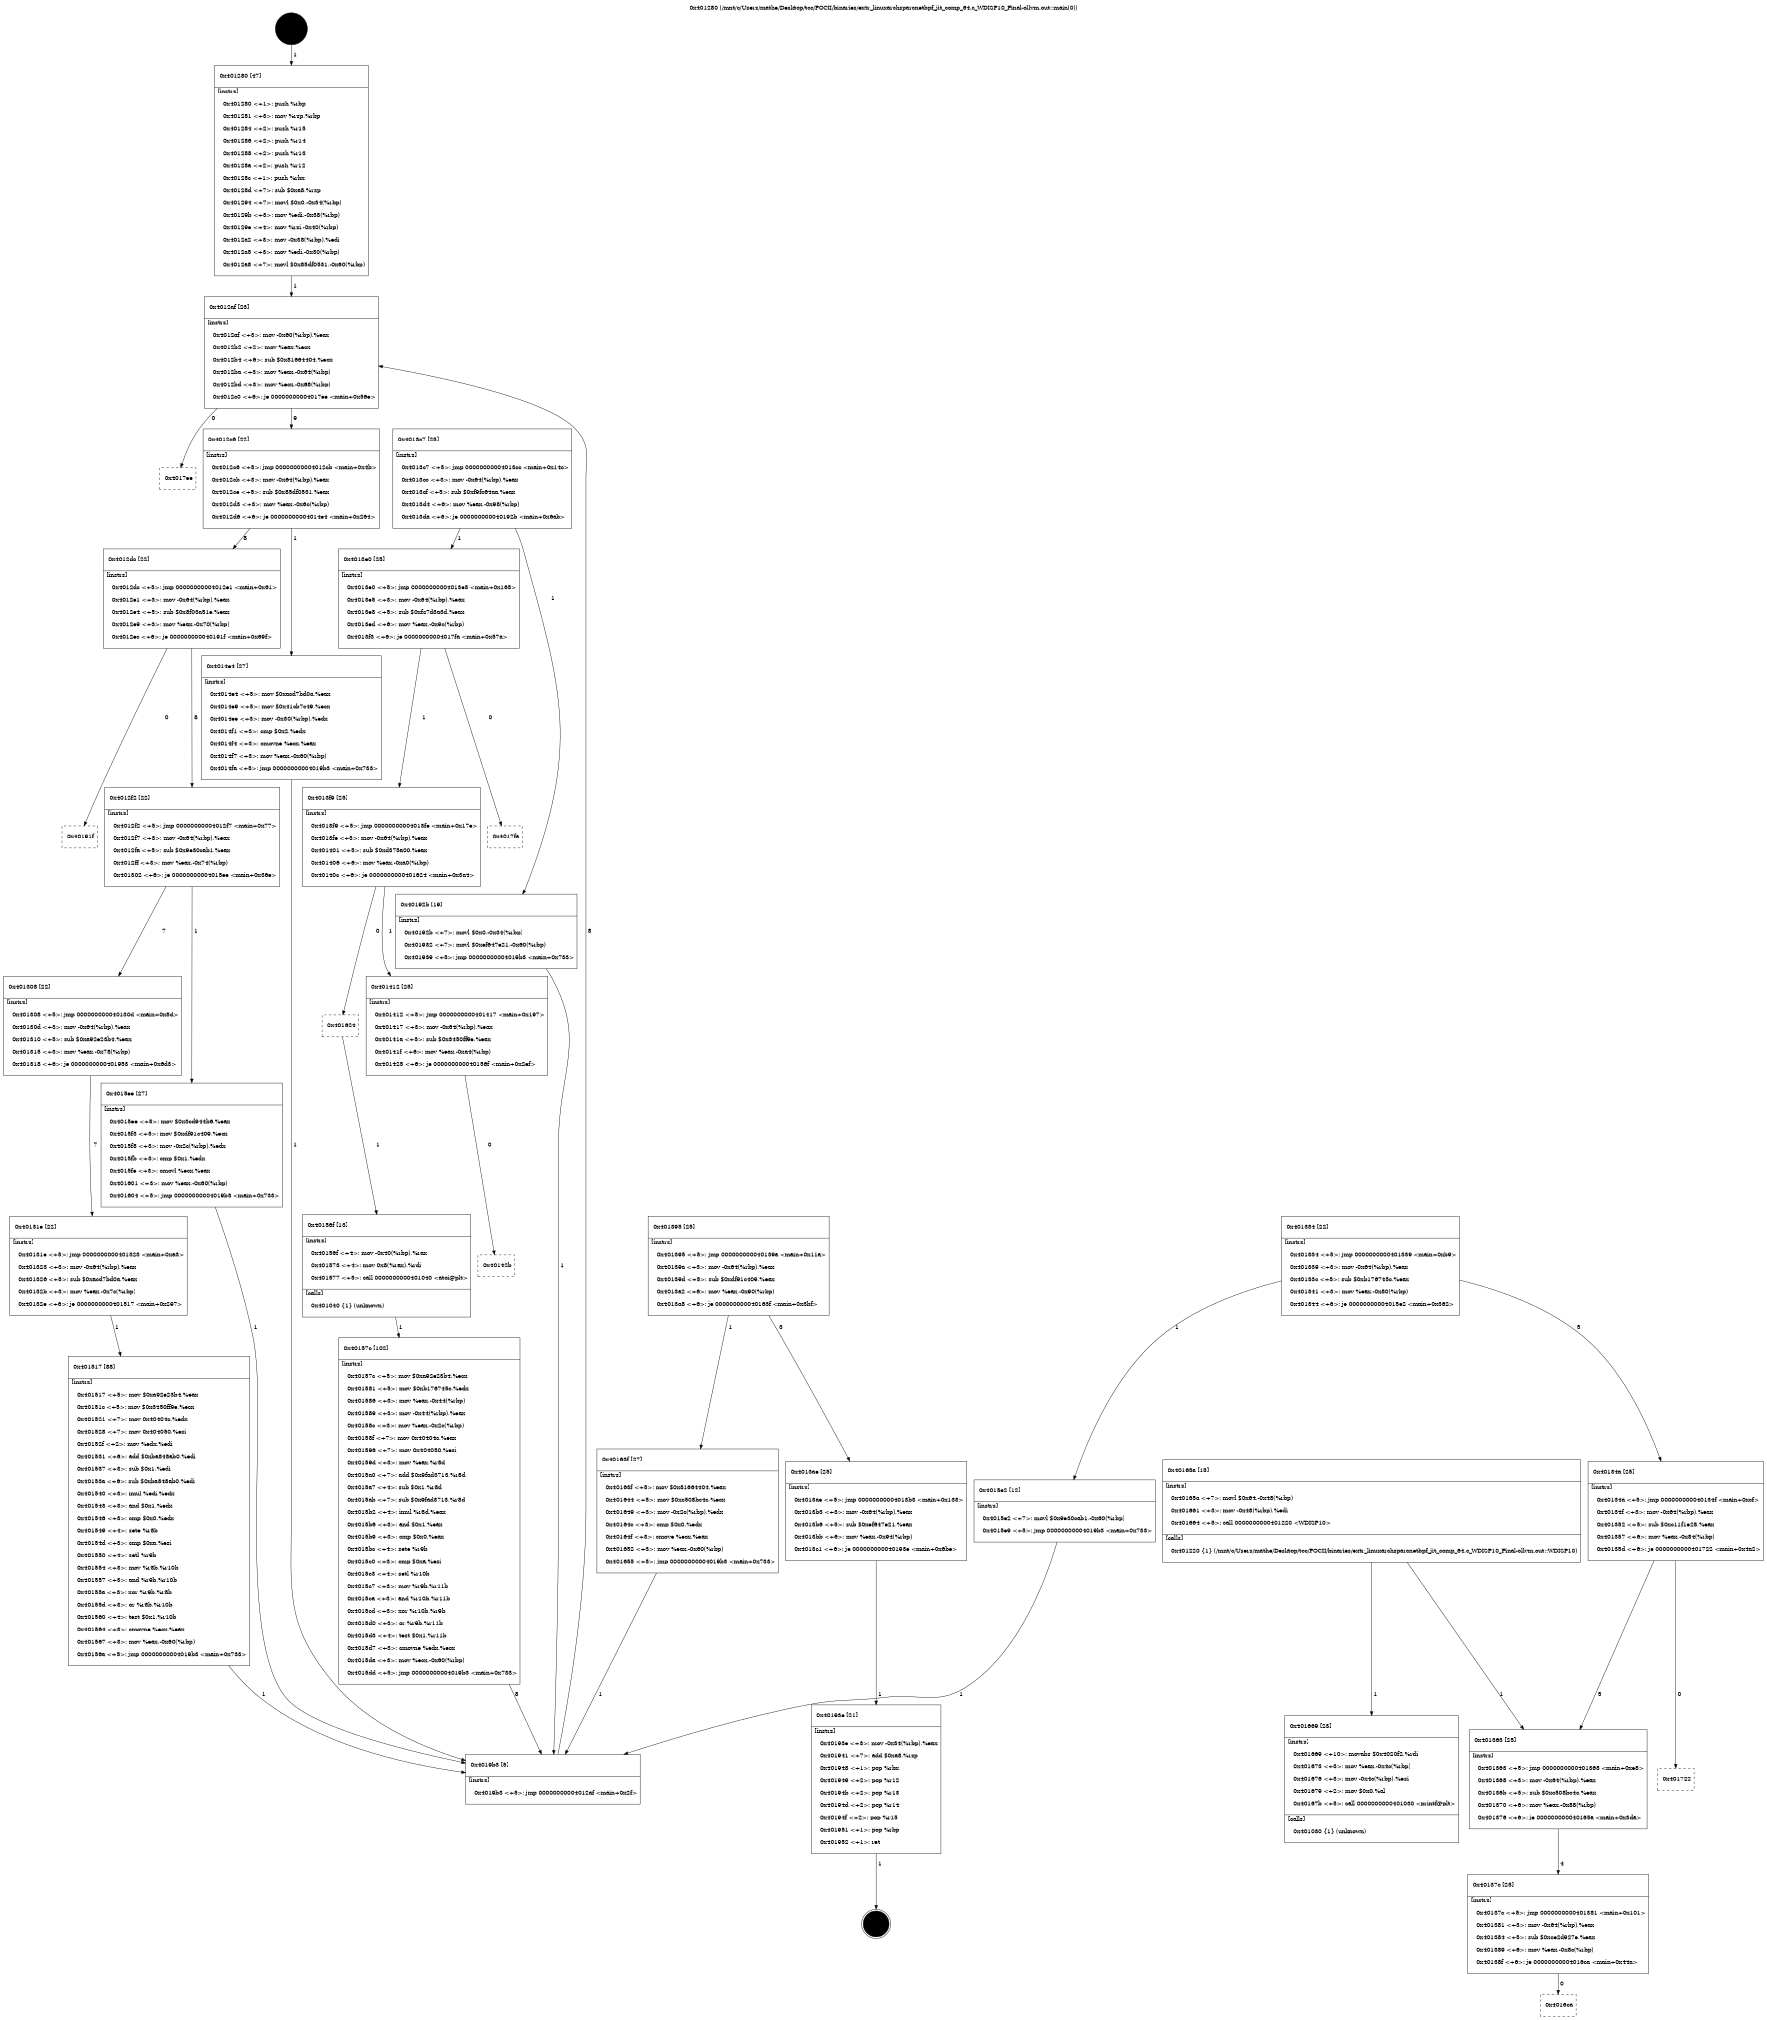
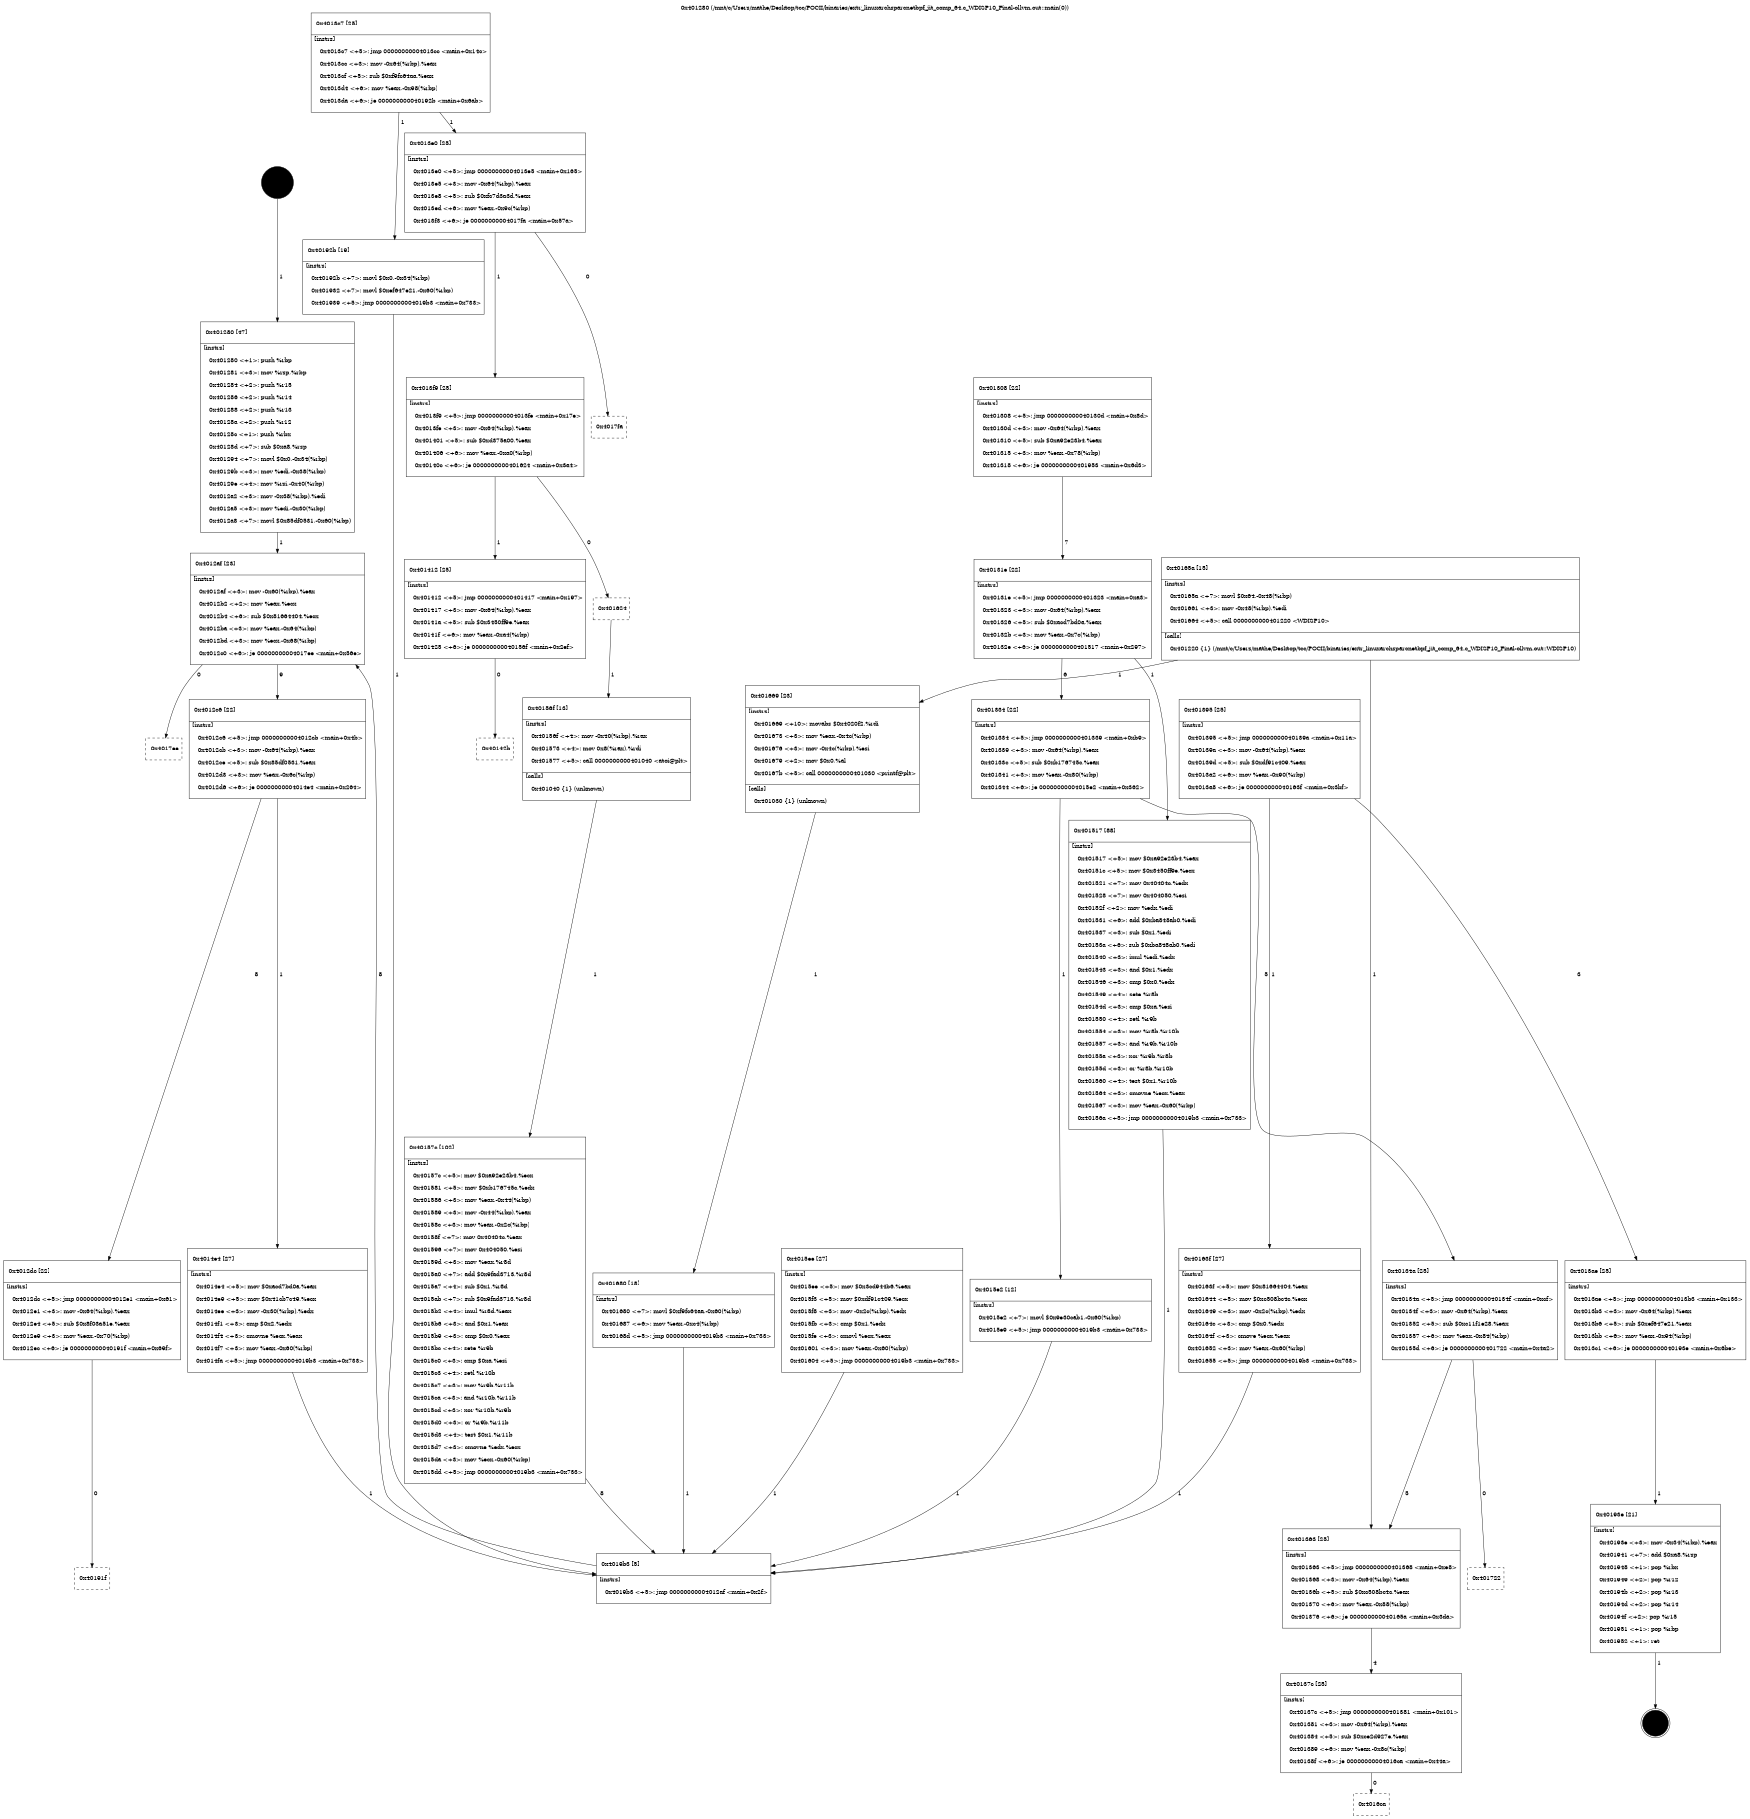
edge "0x40131e [22]" -> "0x401334 [22]": added, label "6"
node "0x4012f2 [22]": removed
node "0x401680 [18]": added
